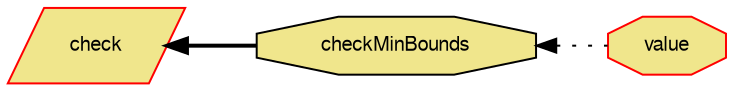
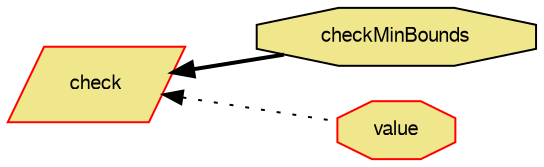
edge "value" -> "checkMinBounds": now "value" -> "check"
